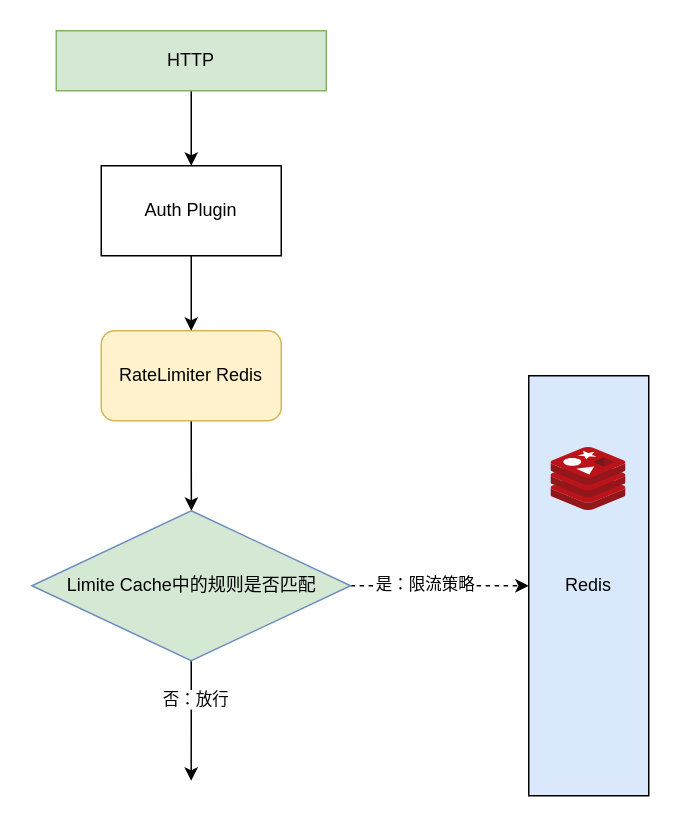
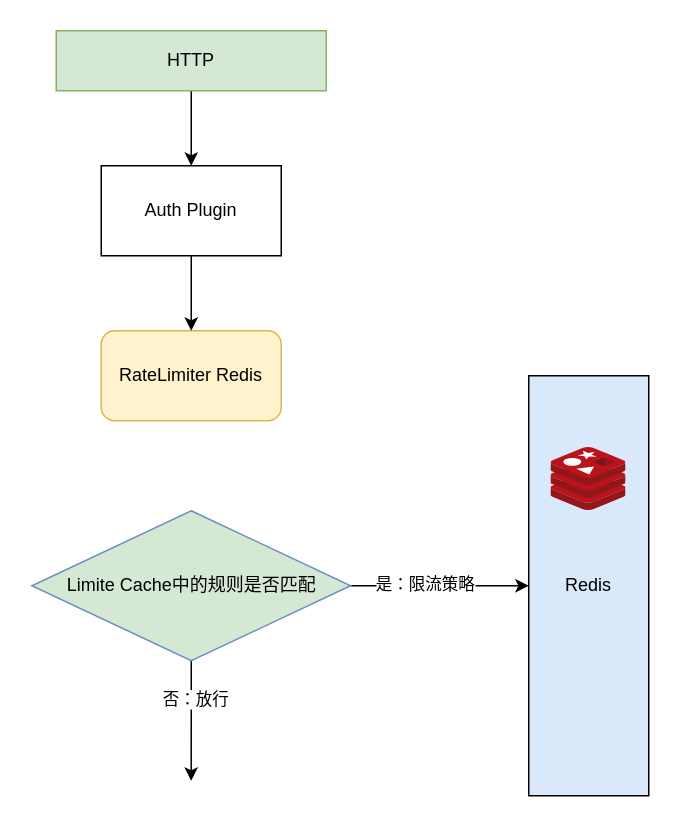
edge "RateLimiter Redis" -> "Limite Cache中的规则是否匹配": removed
edge "Limite Cache中的规则是否匹配" -> "Redis": style dashed -> solid
